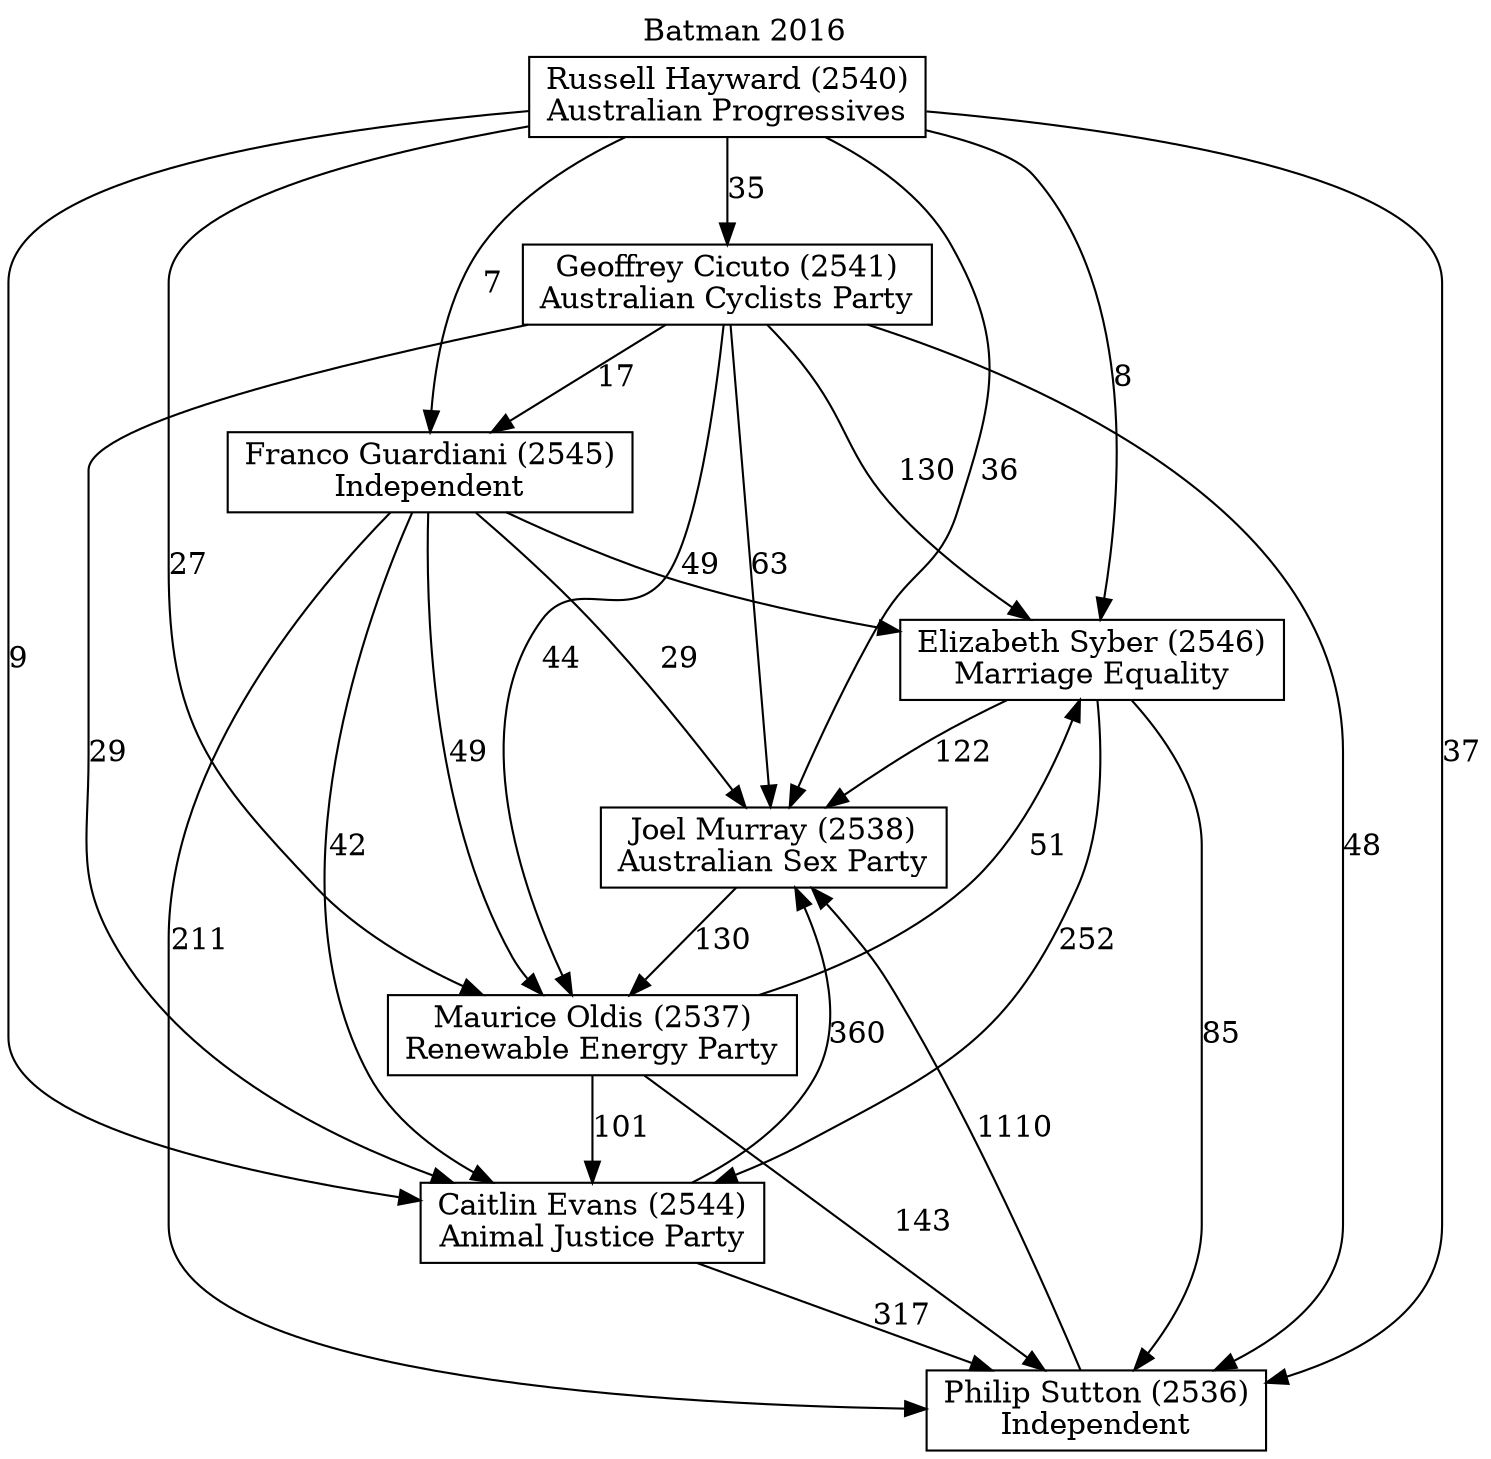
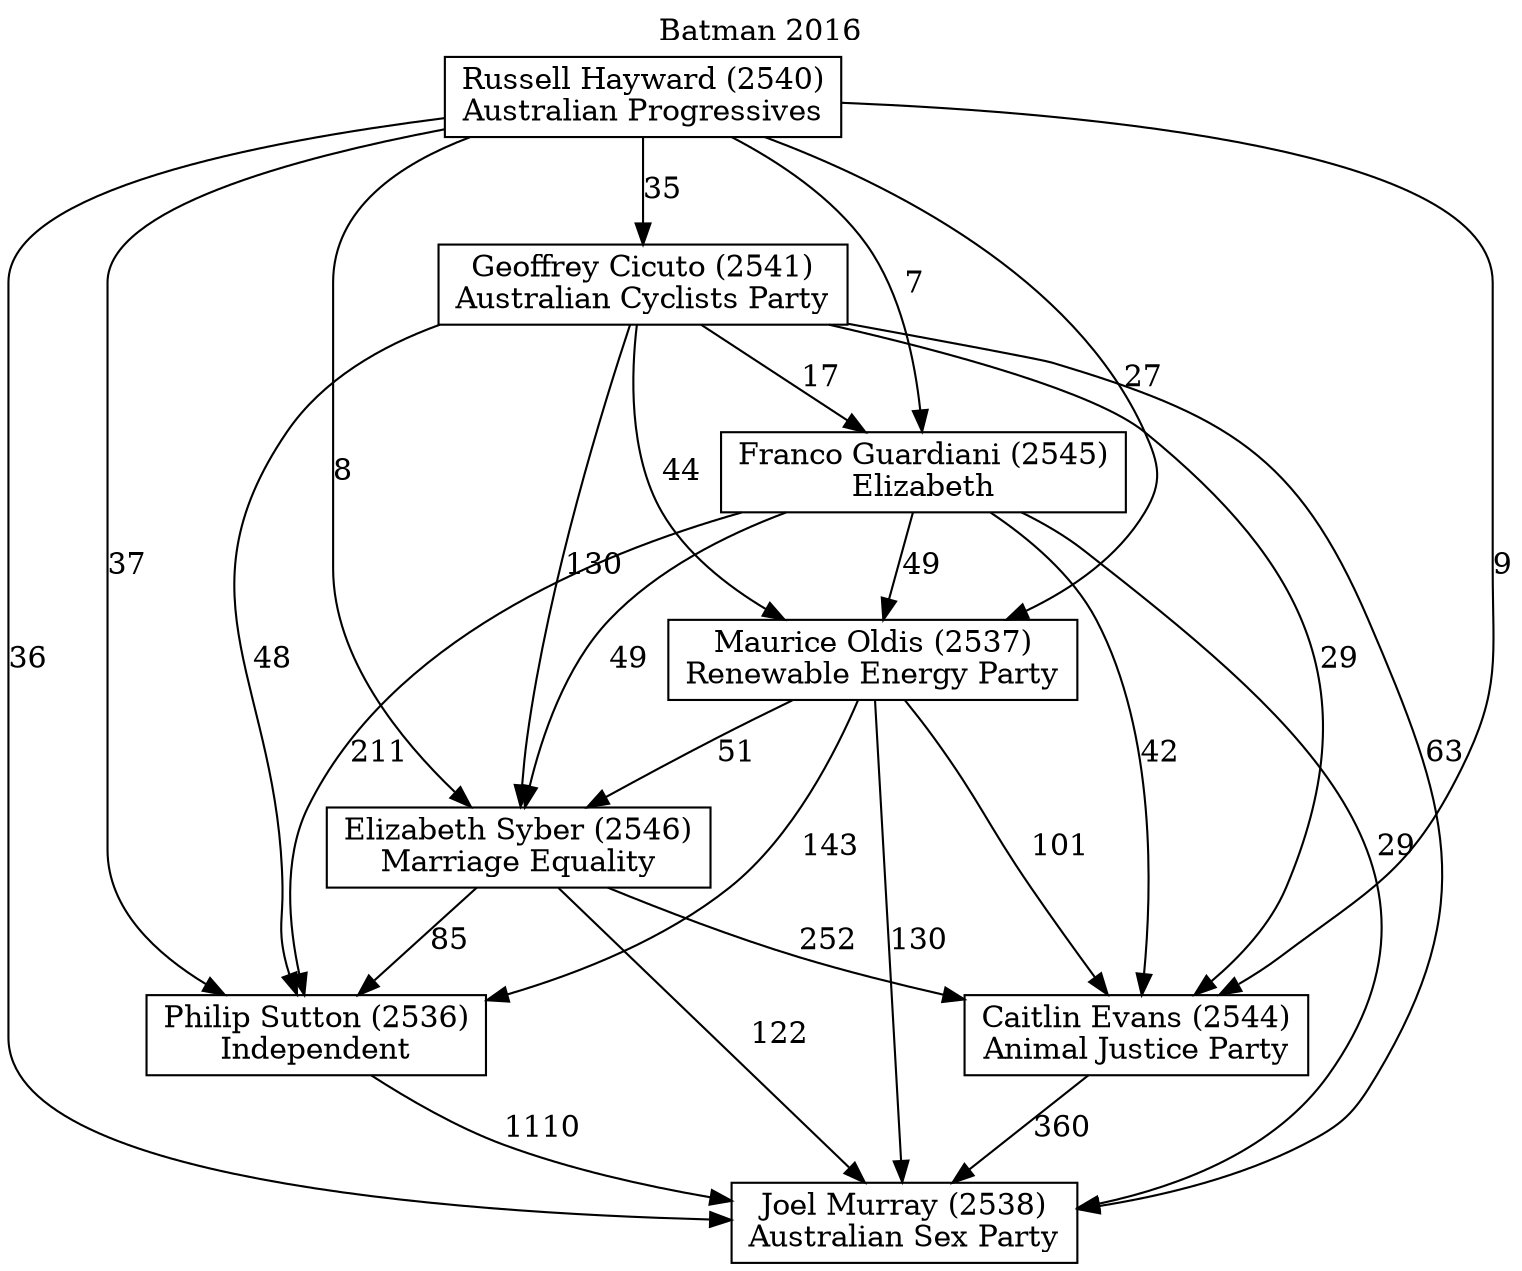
node "Franco Guardiani (2545) Independent": label "Franco Guardiani (2545) Independent" -> "Franco Guardiani (2545) Elizabeth"
edge "Joel Murray (2538) Australian Sex Party" -> "Maurice Oldis (2537) Renewable Energy Party": reversed
edge "Caitlin Evans (2544) Animal Justice Party" -> "Philip Sutton (2536) Independent": removed, label "317"
